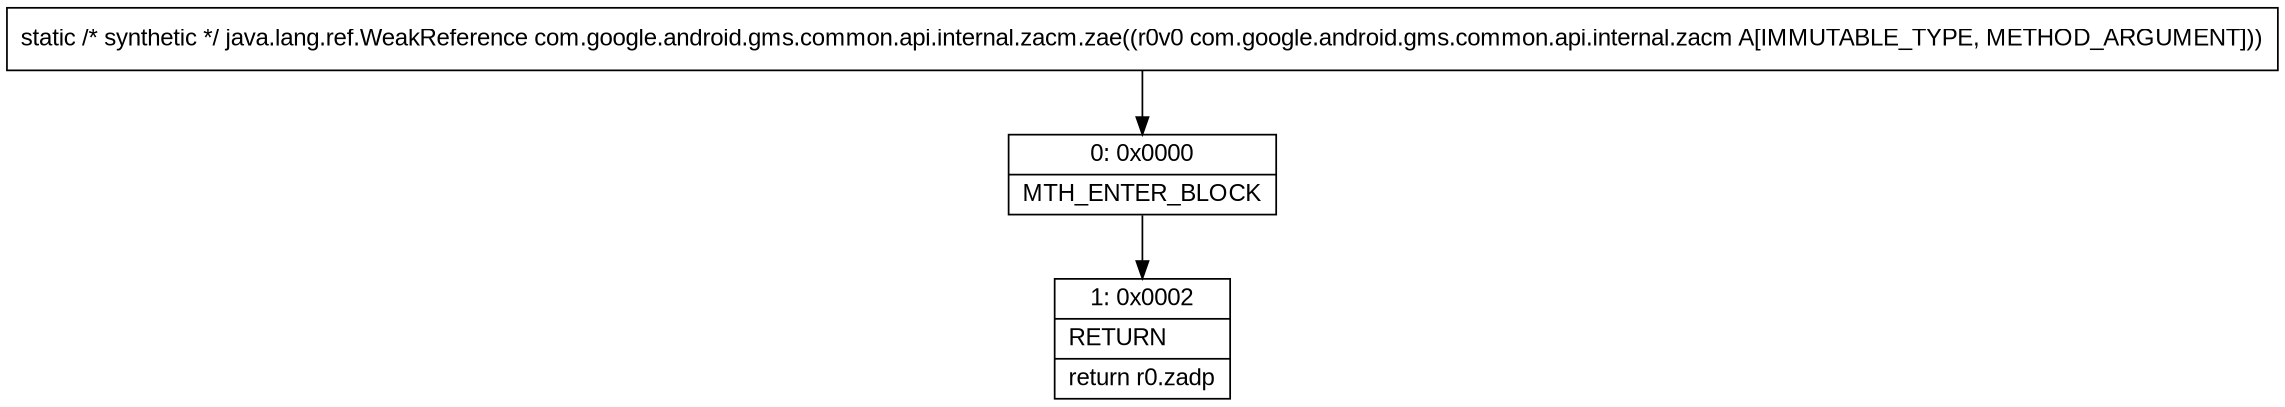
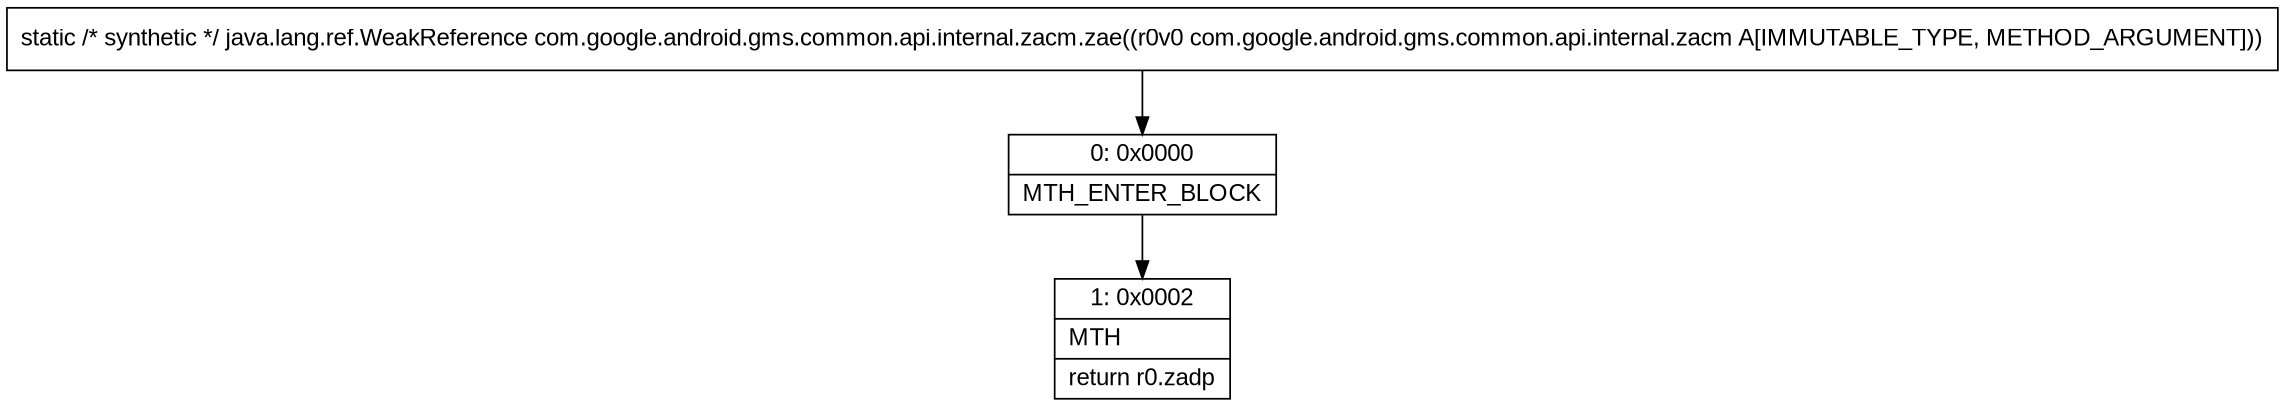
node "1: 0x0002": text "RETURN" -> "MTH"
